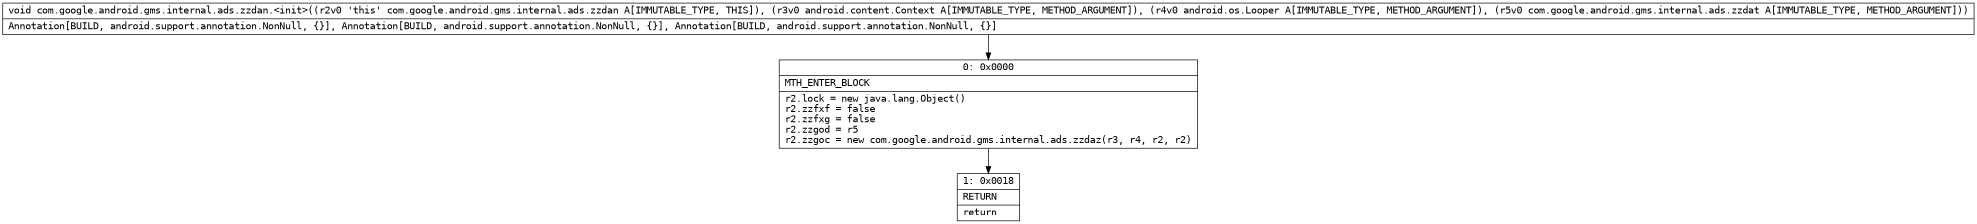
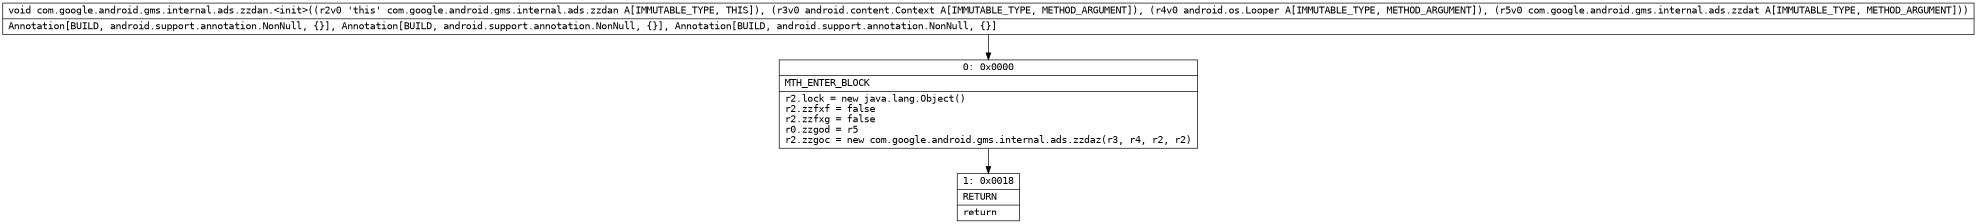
node "0: 0x0000": text "r2.zzgod = r5" -> "r0.zzgod = r5"
